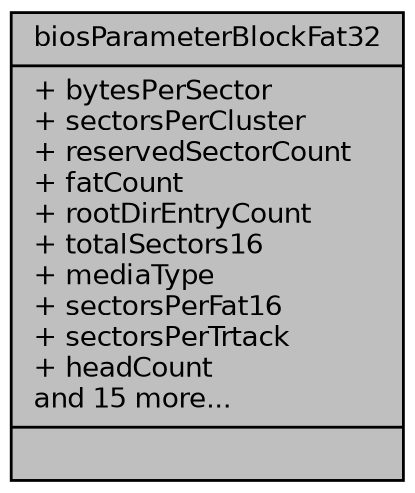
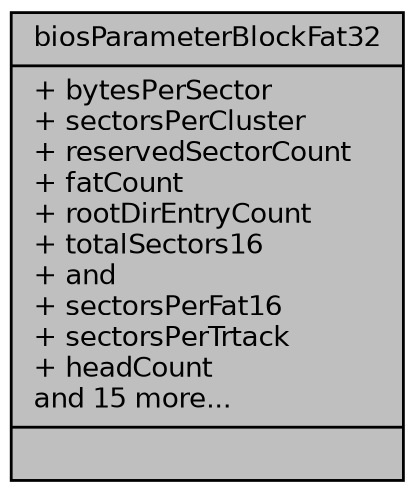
node "biosParameterBlockFat32": text "+ mediaType" -> "+ and"
